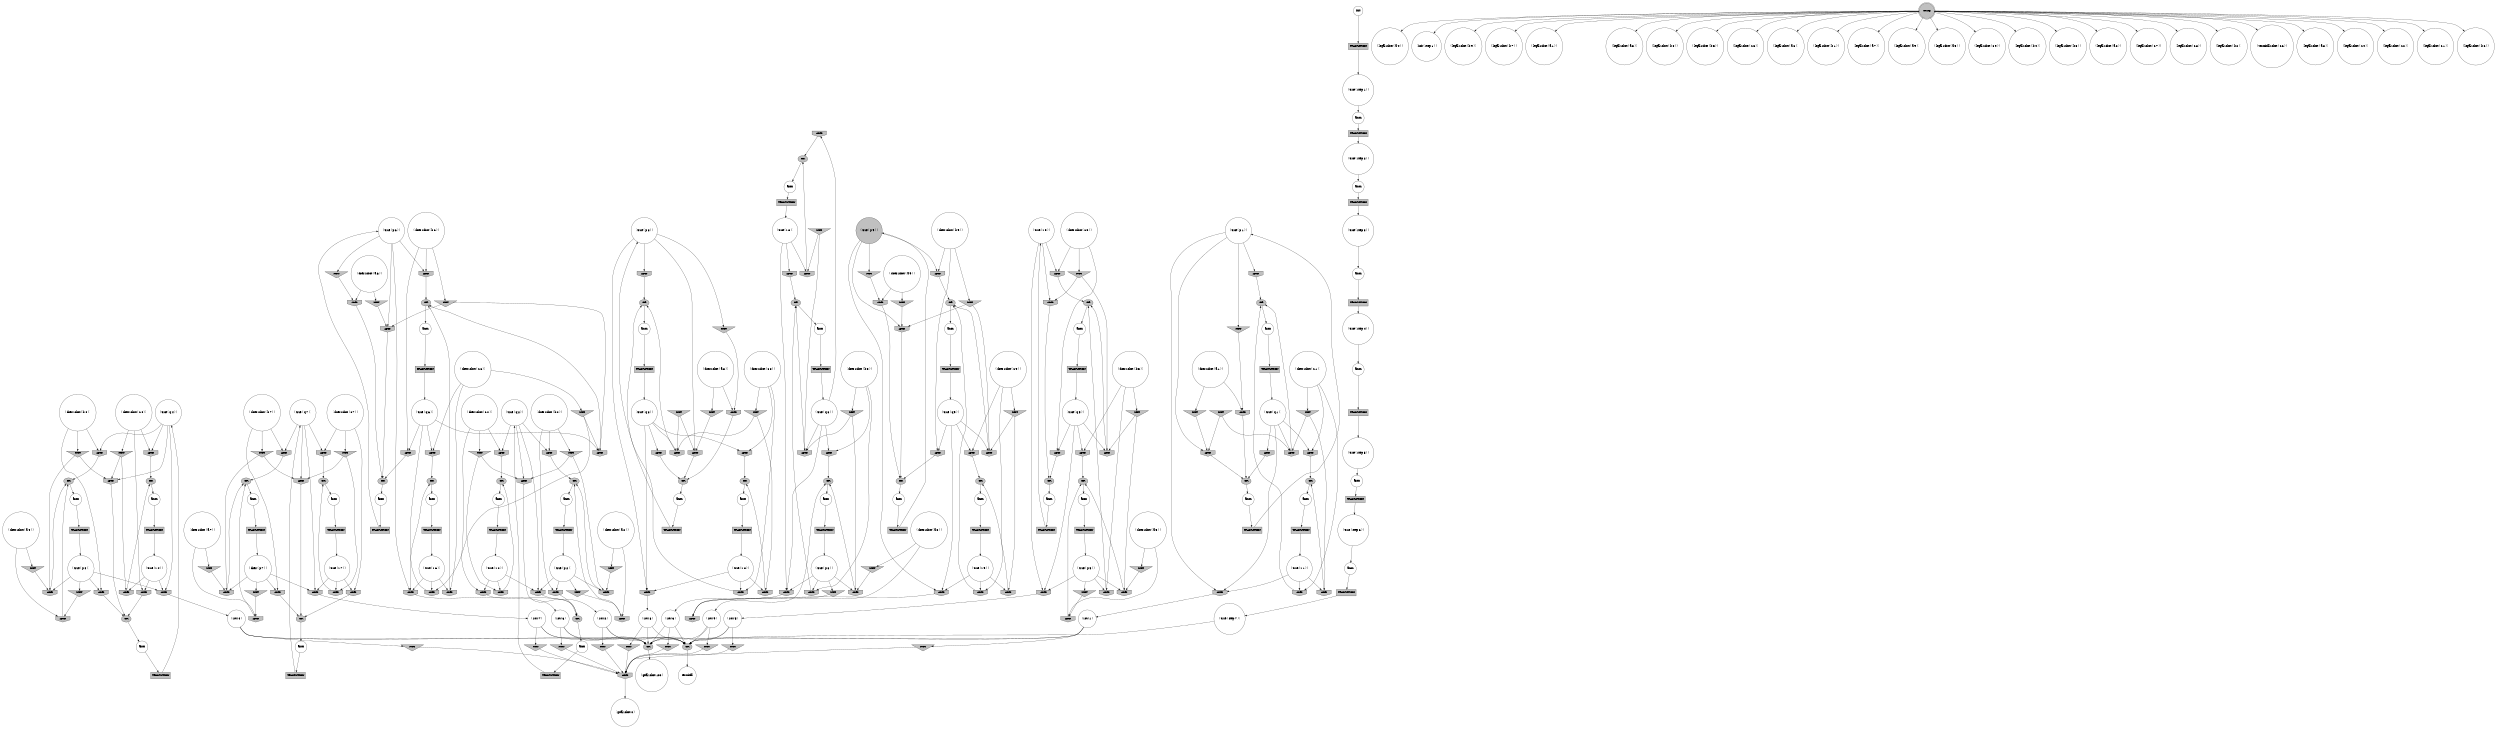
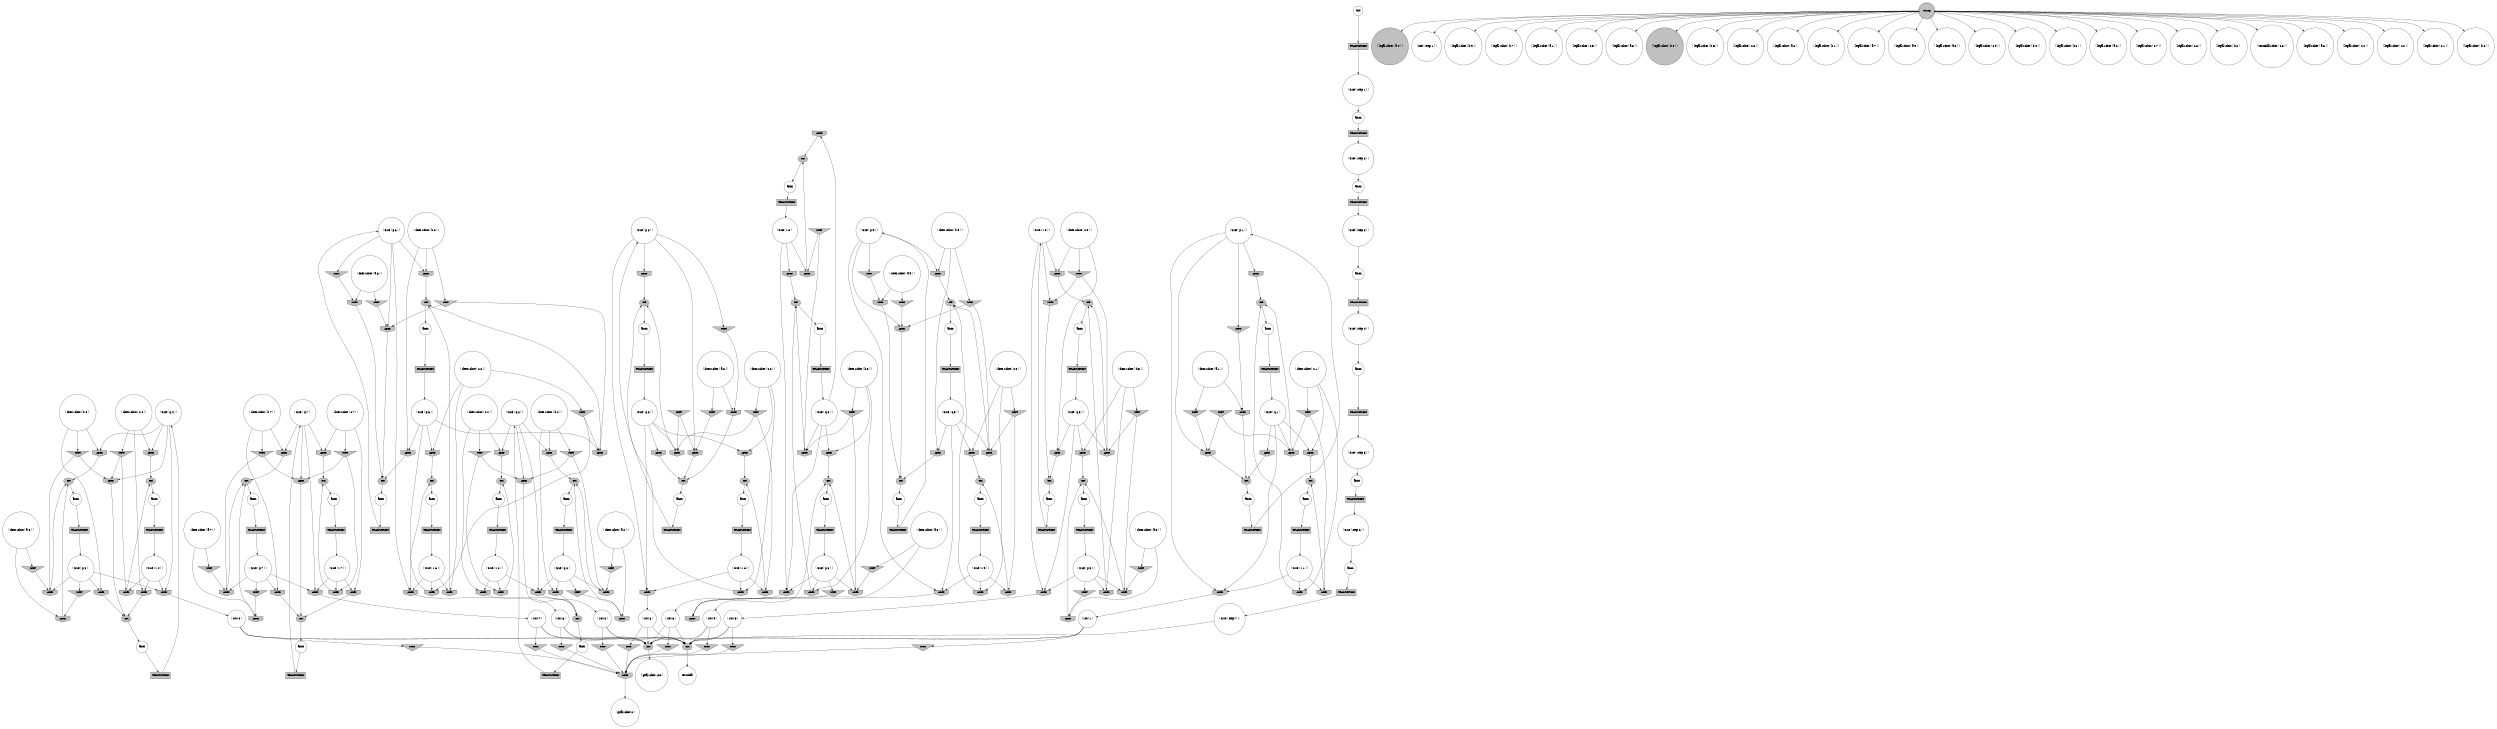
node "( legal robot ( a 4 ) )": fillcolor white -> grey
node "( legal robot ( c 5 ) )": added
node "( legal robot ( b 8 ) )": fillcolor white -> grey
node "( true ( p 9 ) )": fillcolor grey -> white
node "( does ( p 7 ) )": label "( does ( p 7 ) )" -> "( true ( p 7 ) )"
